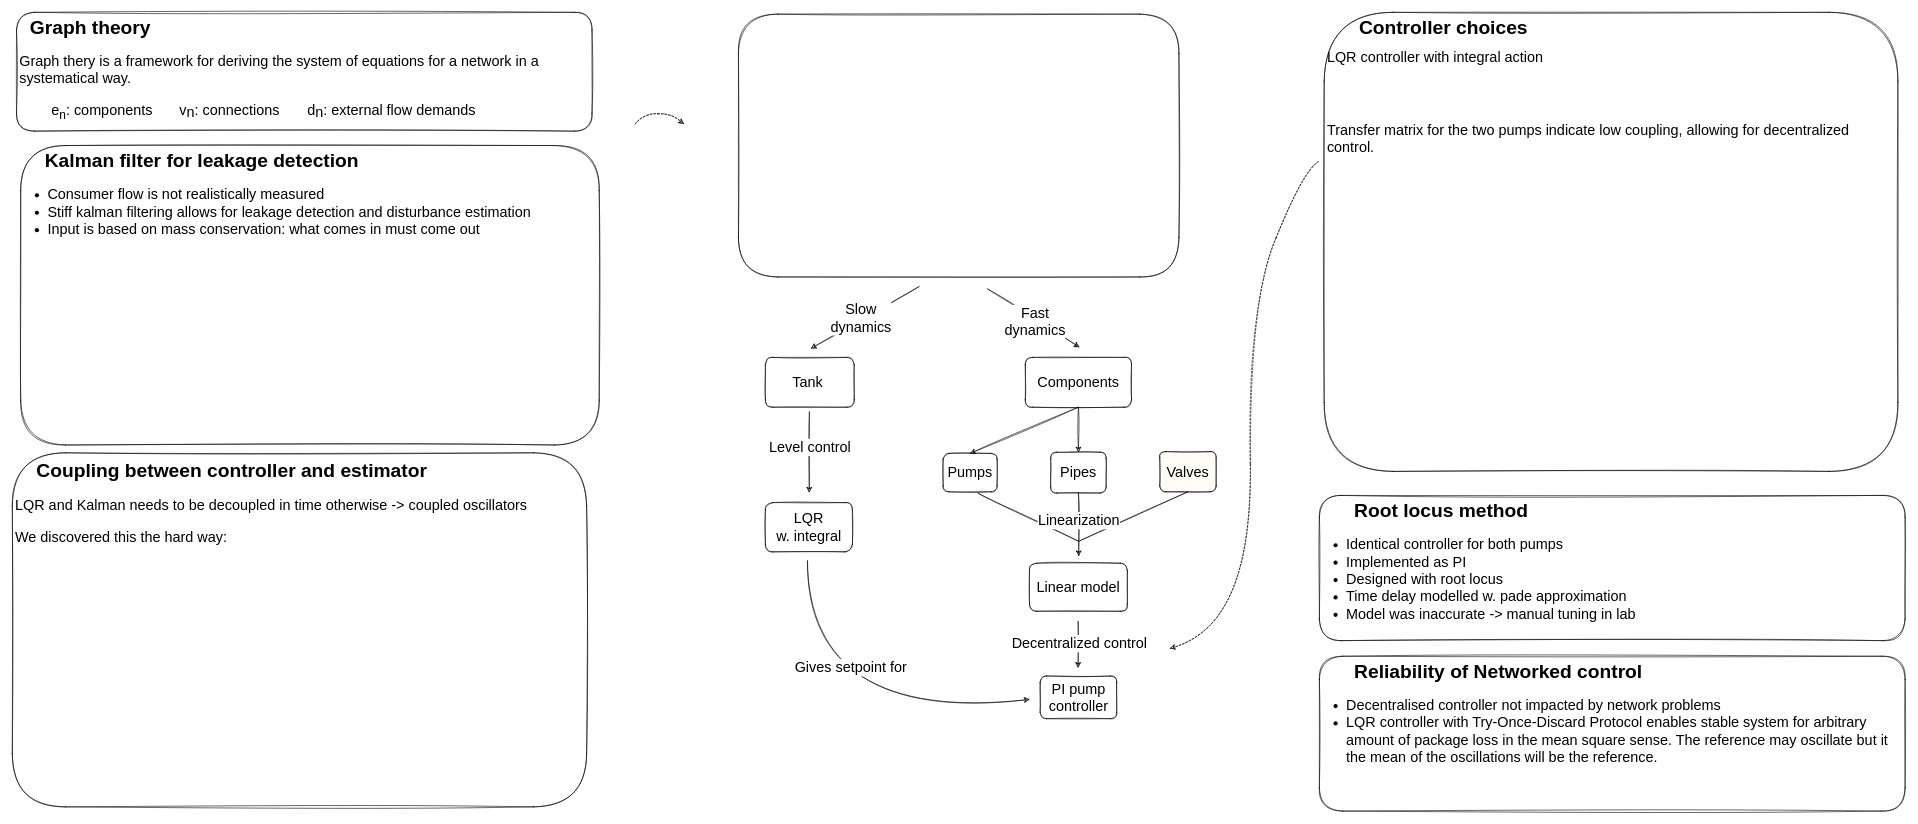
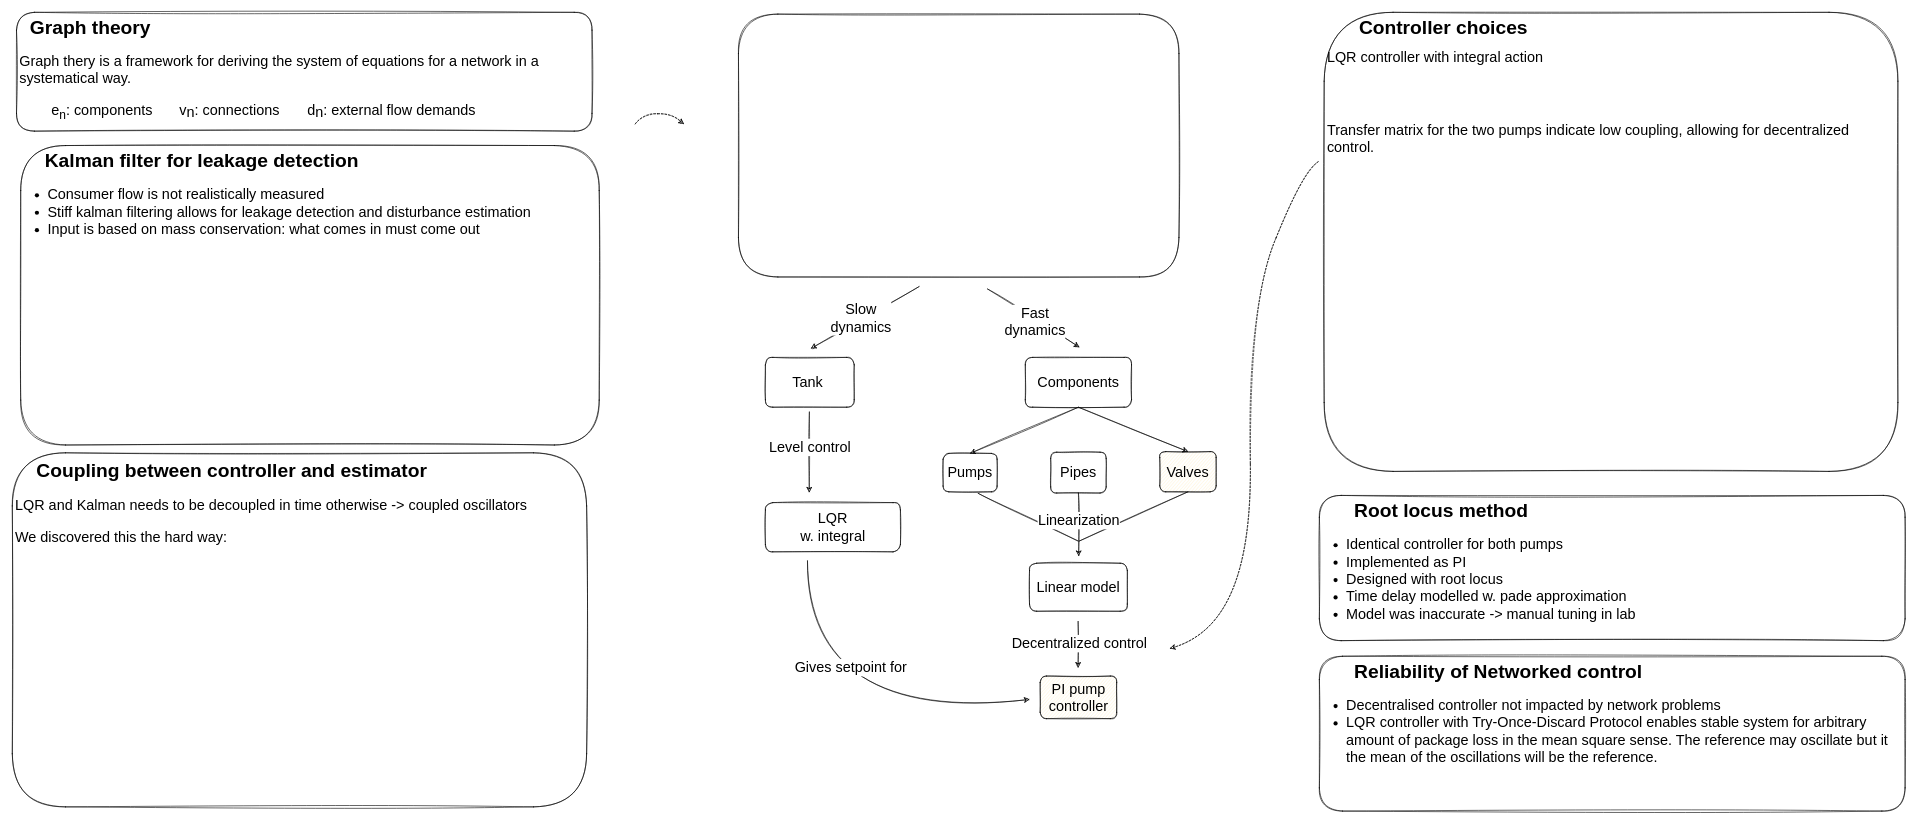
edge "Components" -> "Pipes": now "Components" -> "Valves"
node "LQR w. integral": size 87x49 -> 135x49
node "PI pump controller": fillcolor #ffffff -> #fff2cc
